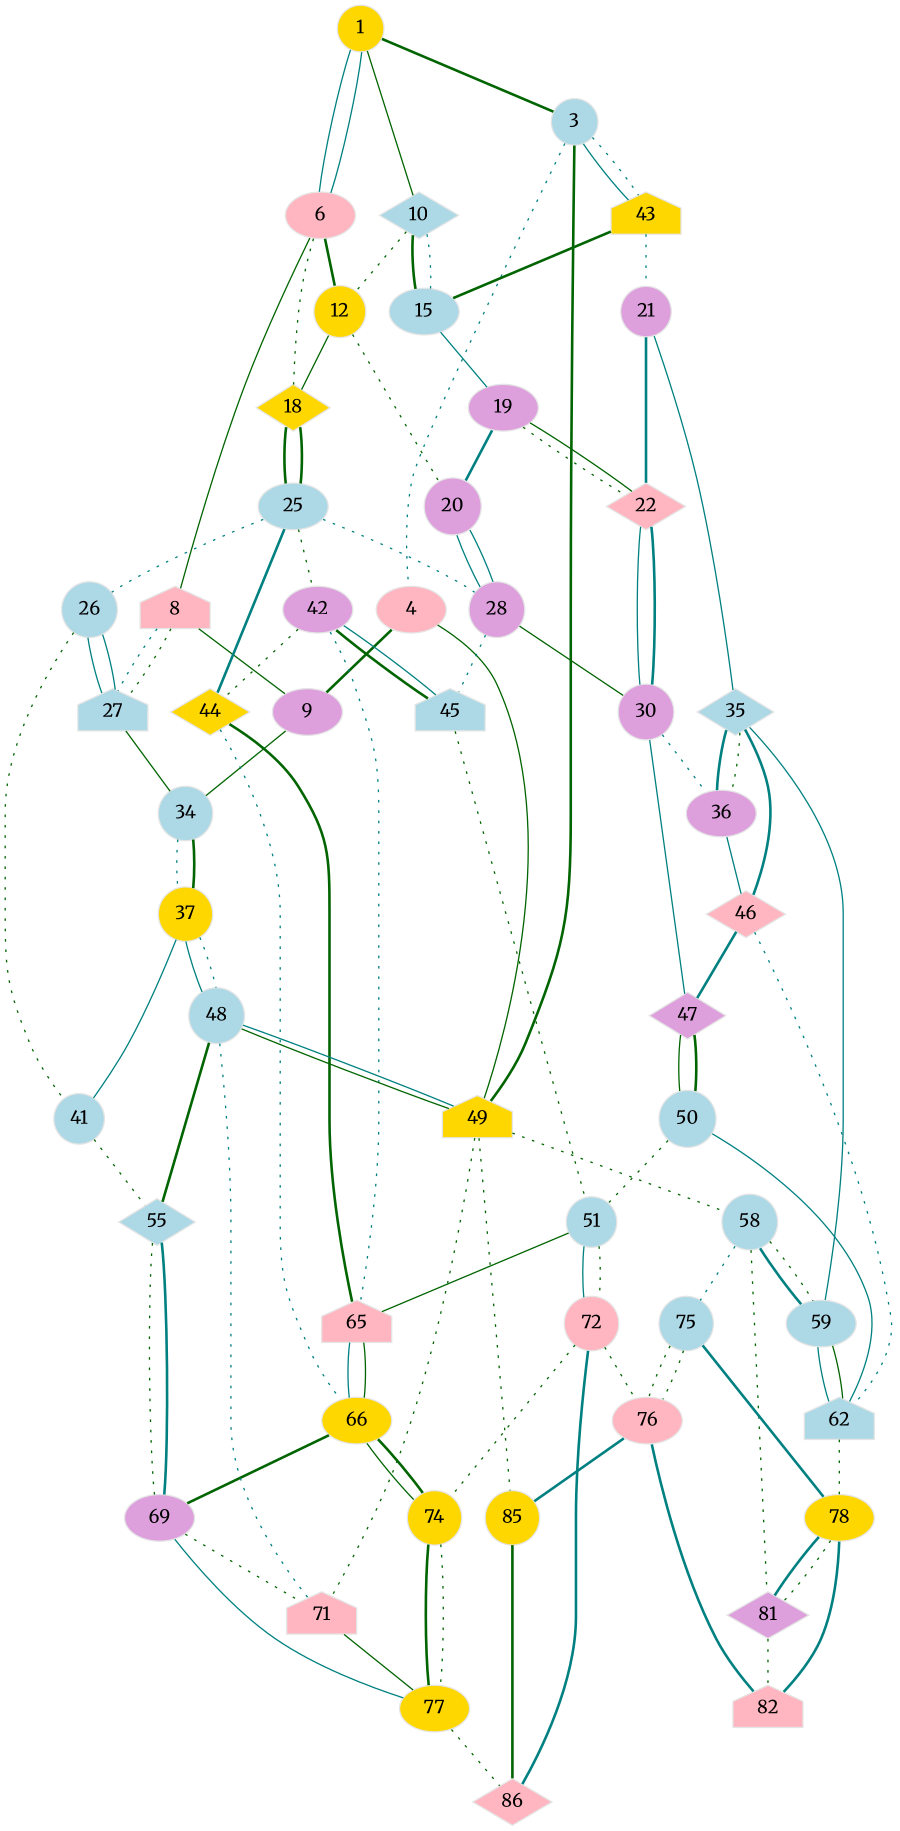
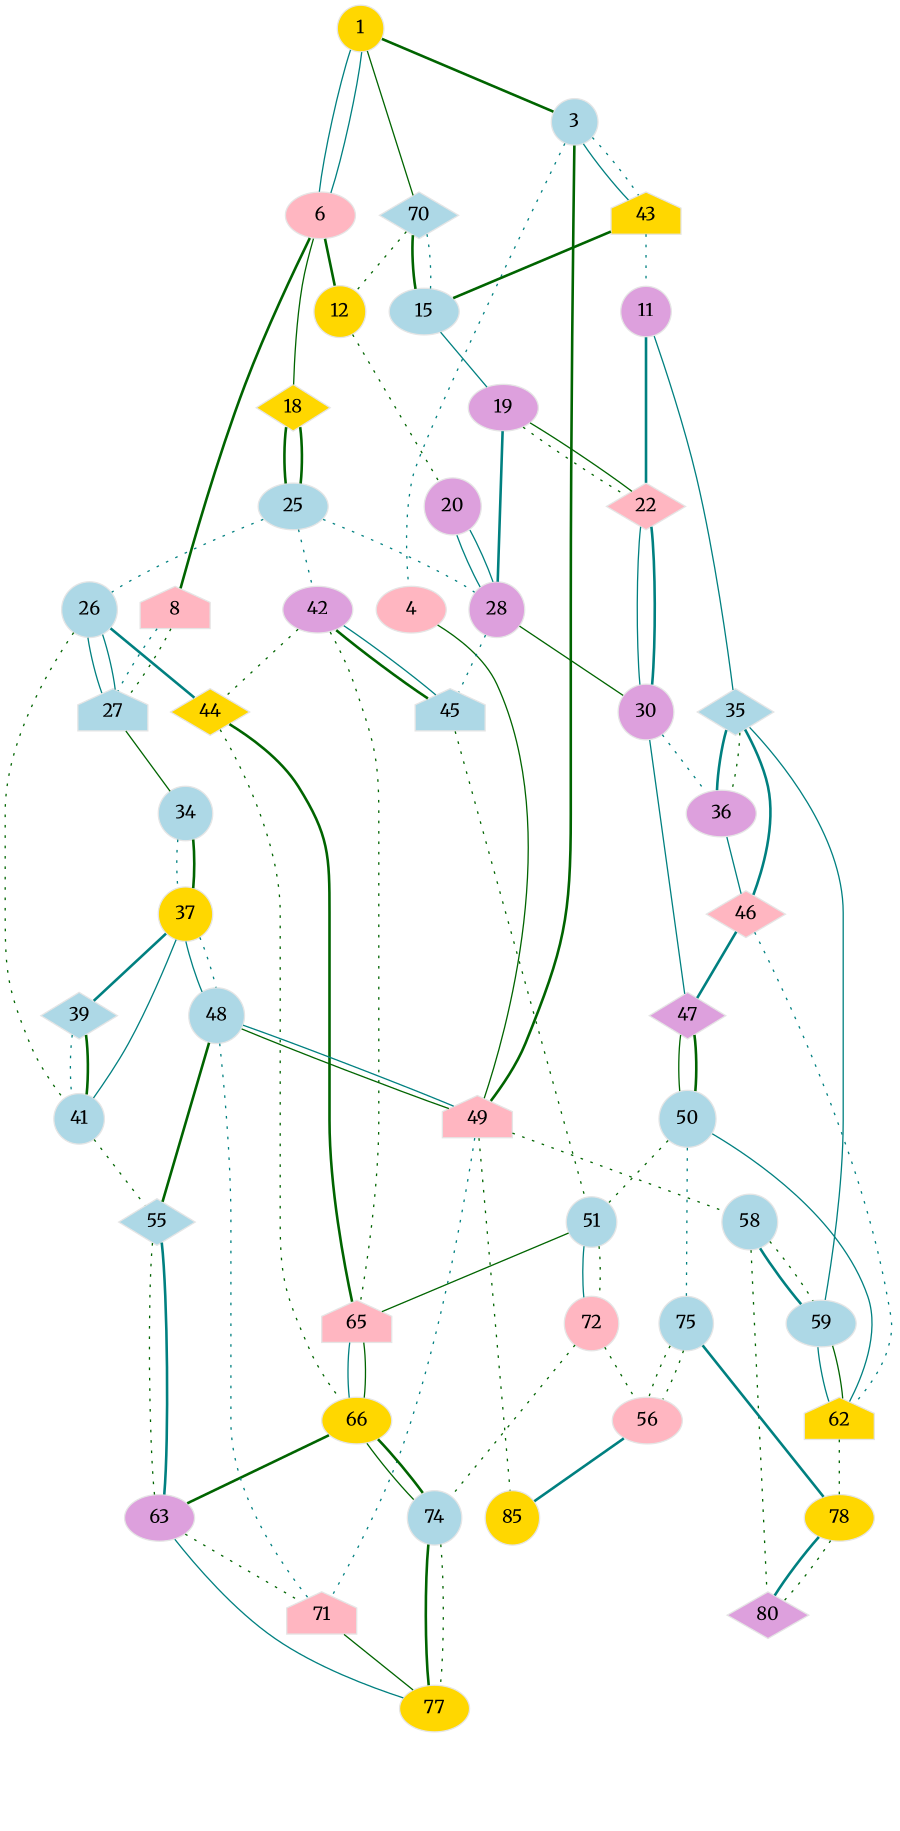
node "10": label "10" -> "70"
edge "6" -- "18": style dotted -> solid
node "21": label "21" -> "11"
edge "12" -- "18": removed
edge "6" -- "8": style solid -> bold
edge "19" -- "20": now "19" -- "28"
edge "25" -- "42": color darkgreen -> teal
edge "25" -- "44": now "26" -- "44"
node "9": removed
edge "42" -- "65": color teal -> darkgreen
node "39": added
edge "44" -- "66": color teal -> darkgreen
node "49": fillcolor gold -> lightpink
edge "58" -- "75": now "50" -- "75"
edge "49" -- "71": color darkgreen -> teal
node "76": label "76" -> "56"
node "62": fillcolor lightblue -> gold
node "69": label "69" -> "63"
node "74": fillcolor gold -> lightblue
node "81": label "81" -> "80"
node "82": removed
node "86": removed
